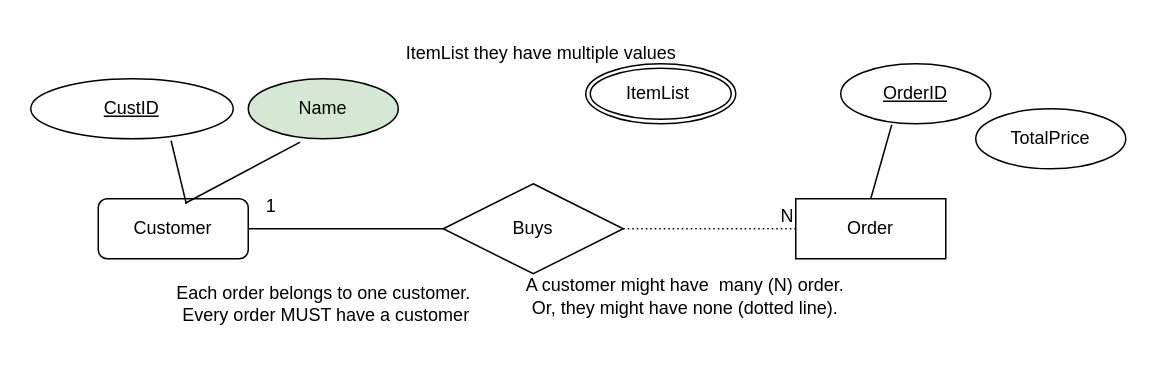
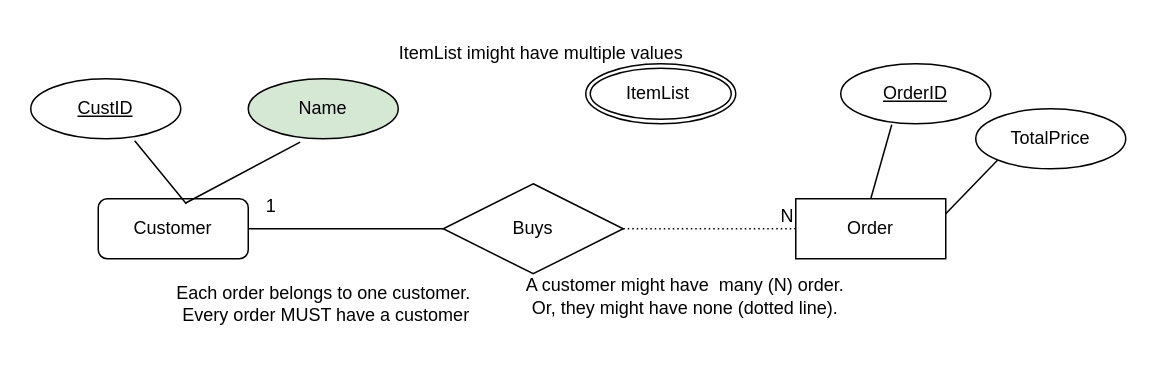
node "ItemList they have multiple values": label "ItemList they have multiple values" -> "ItemList imight have multiple values"
node "CustID": size 203x60 -> 150x60
edge "TotalPrice" -- "Order": added
